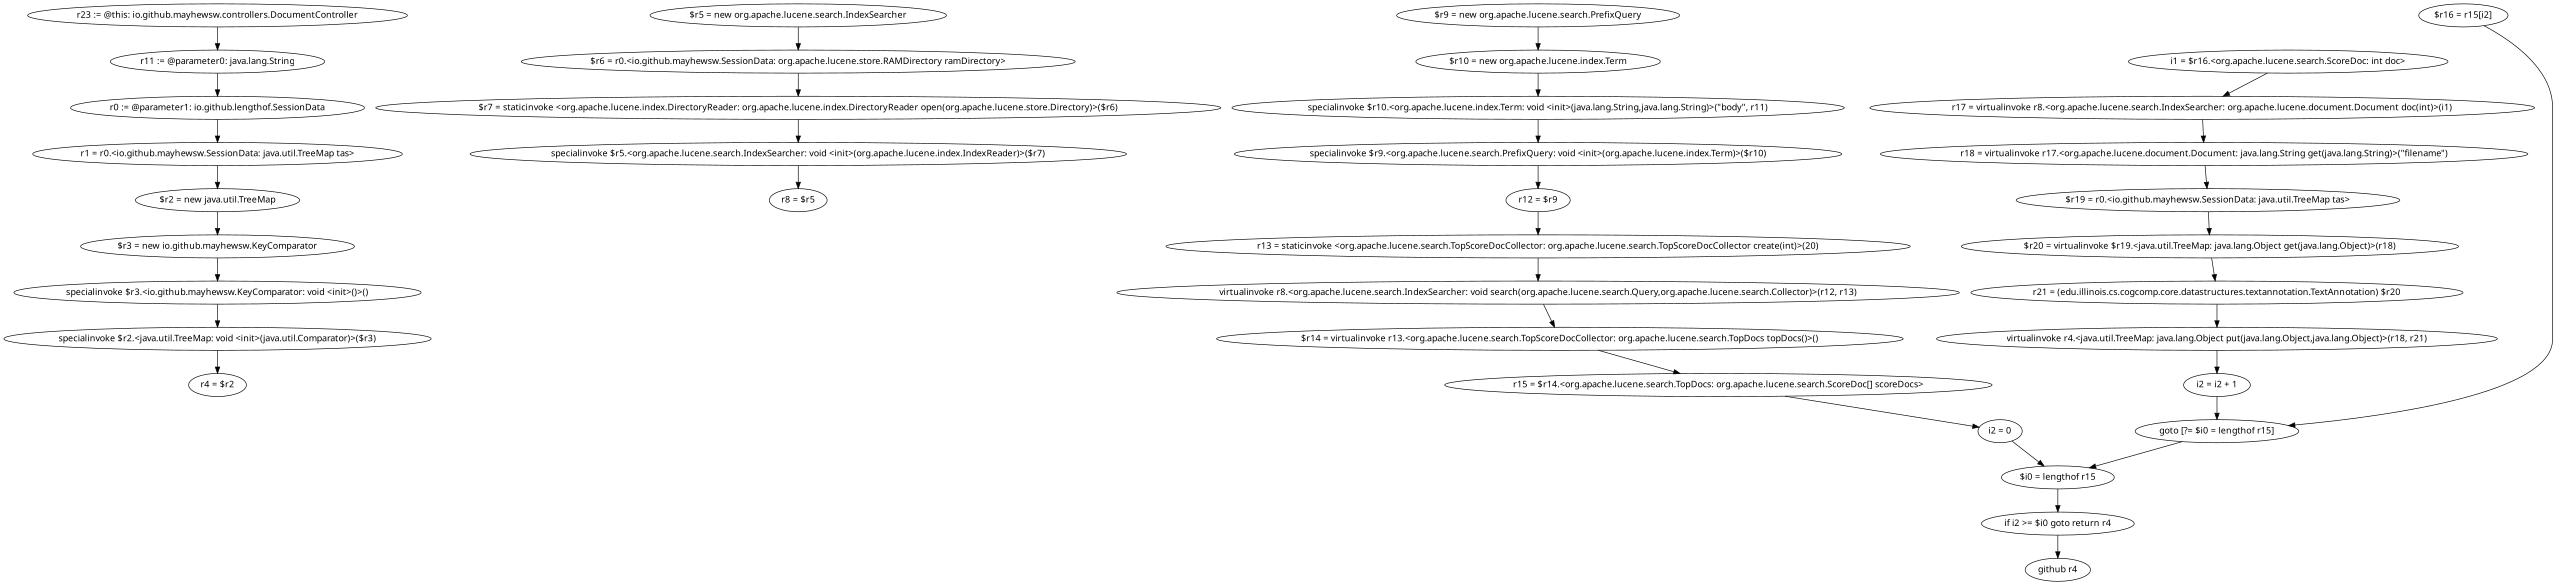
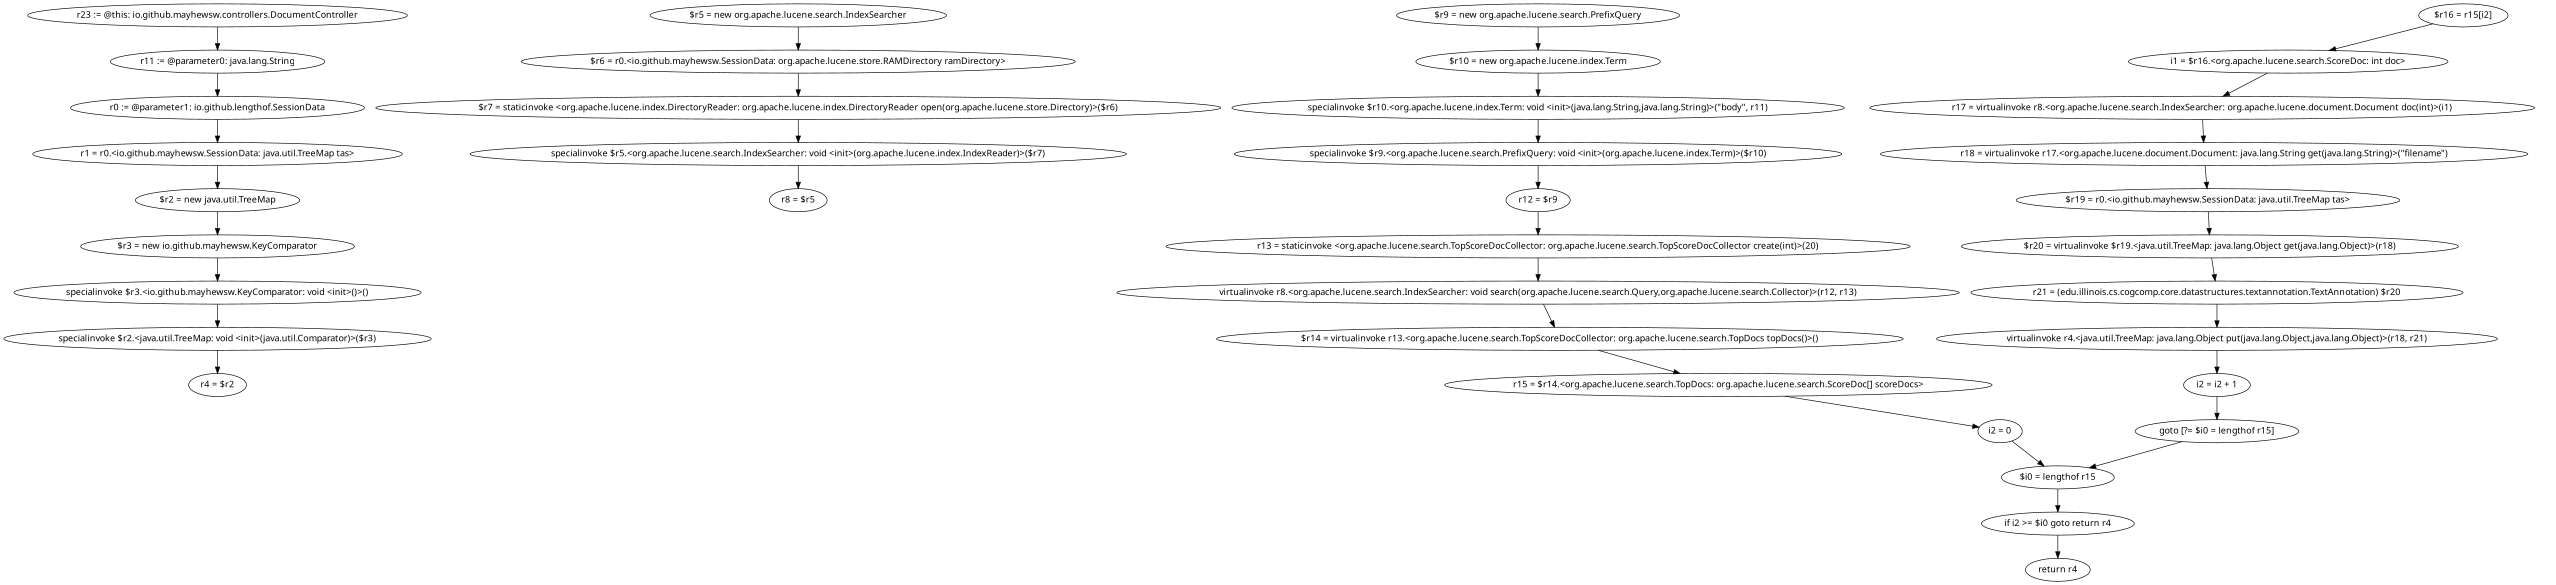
edge "$r16 = r15[i2]" -> "goto [?= $i0 = lengthof r15]": now "$r16 = r15[i2]" -> "i1 = $r16.<org.apache.lucene.search.ScoreDoc: int doc>"
node "github r4": label "github r4" -> "return r4"
